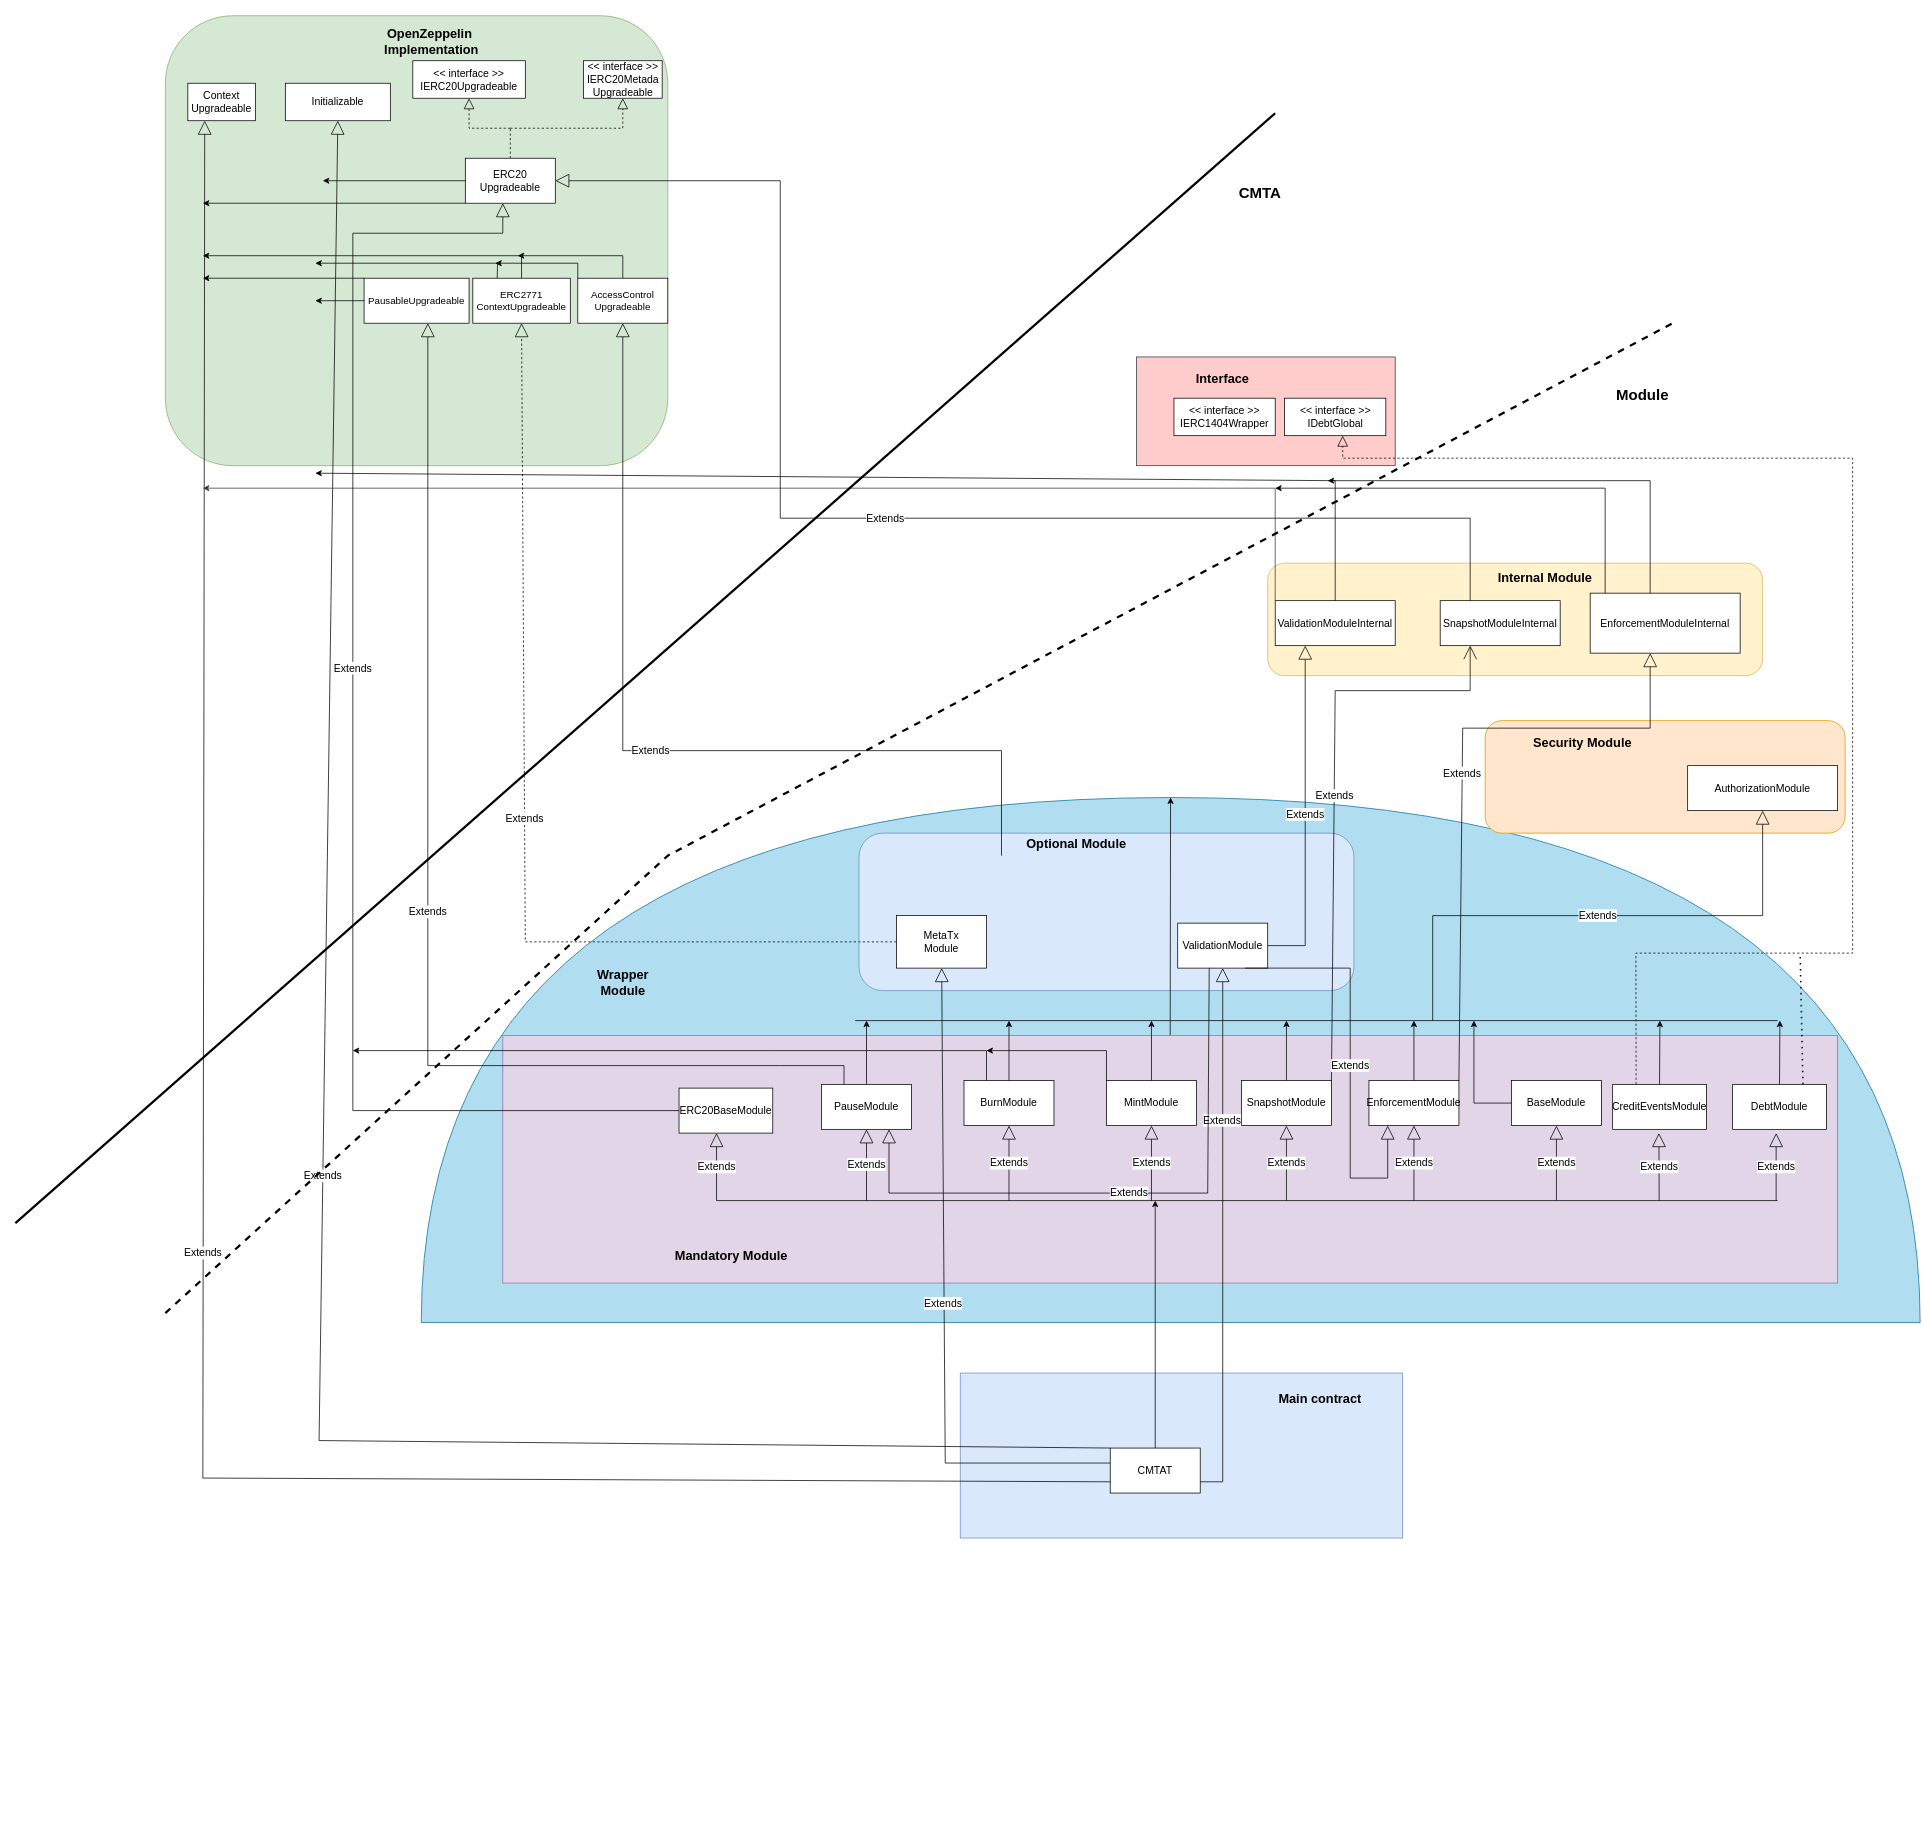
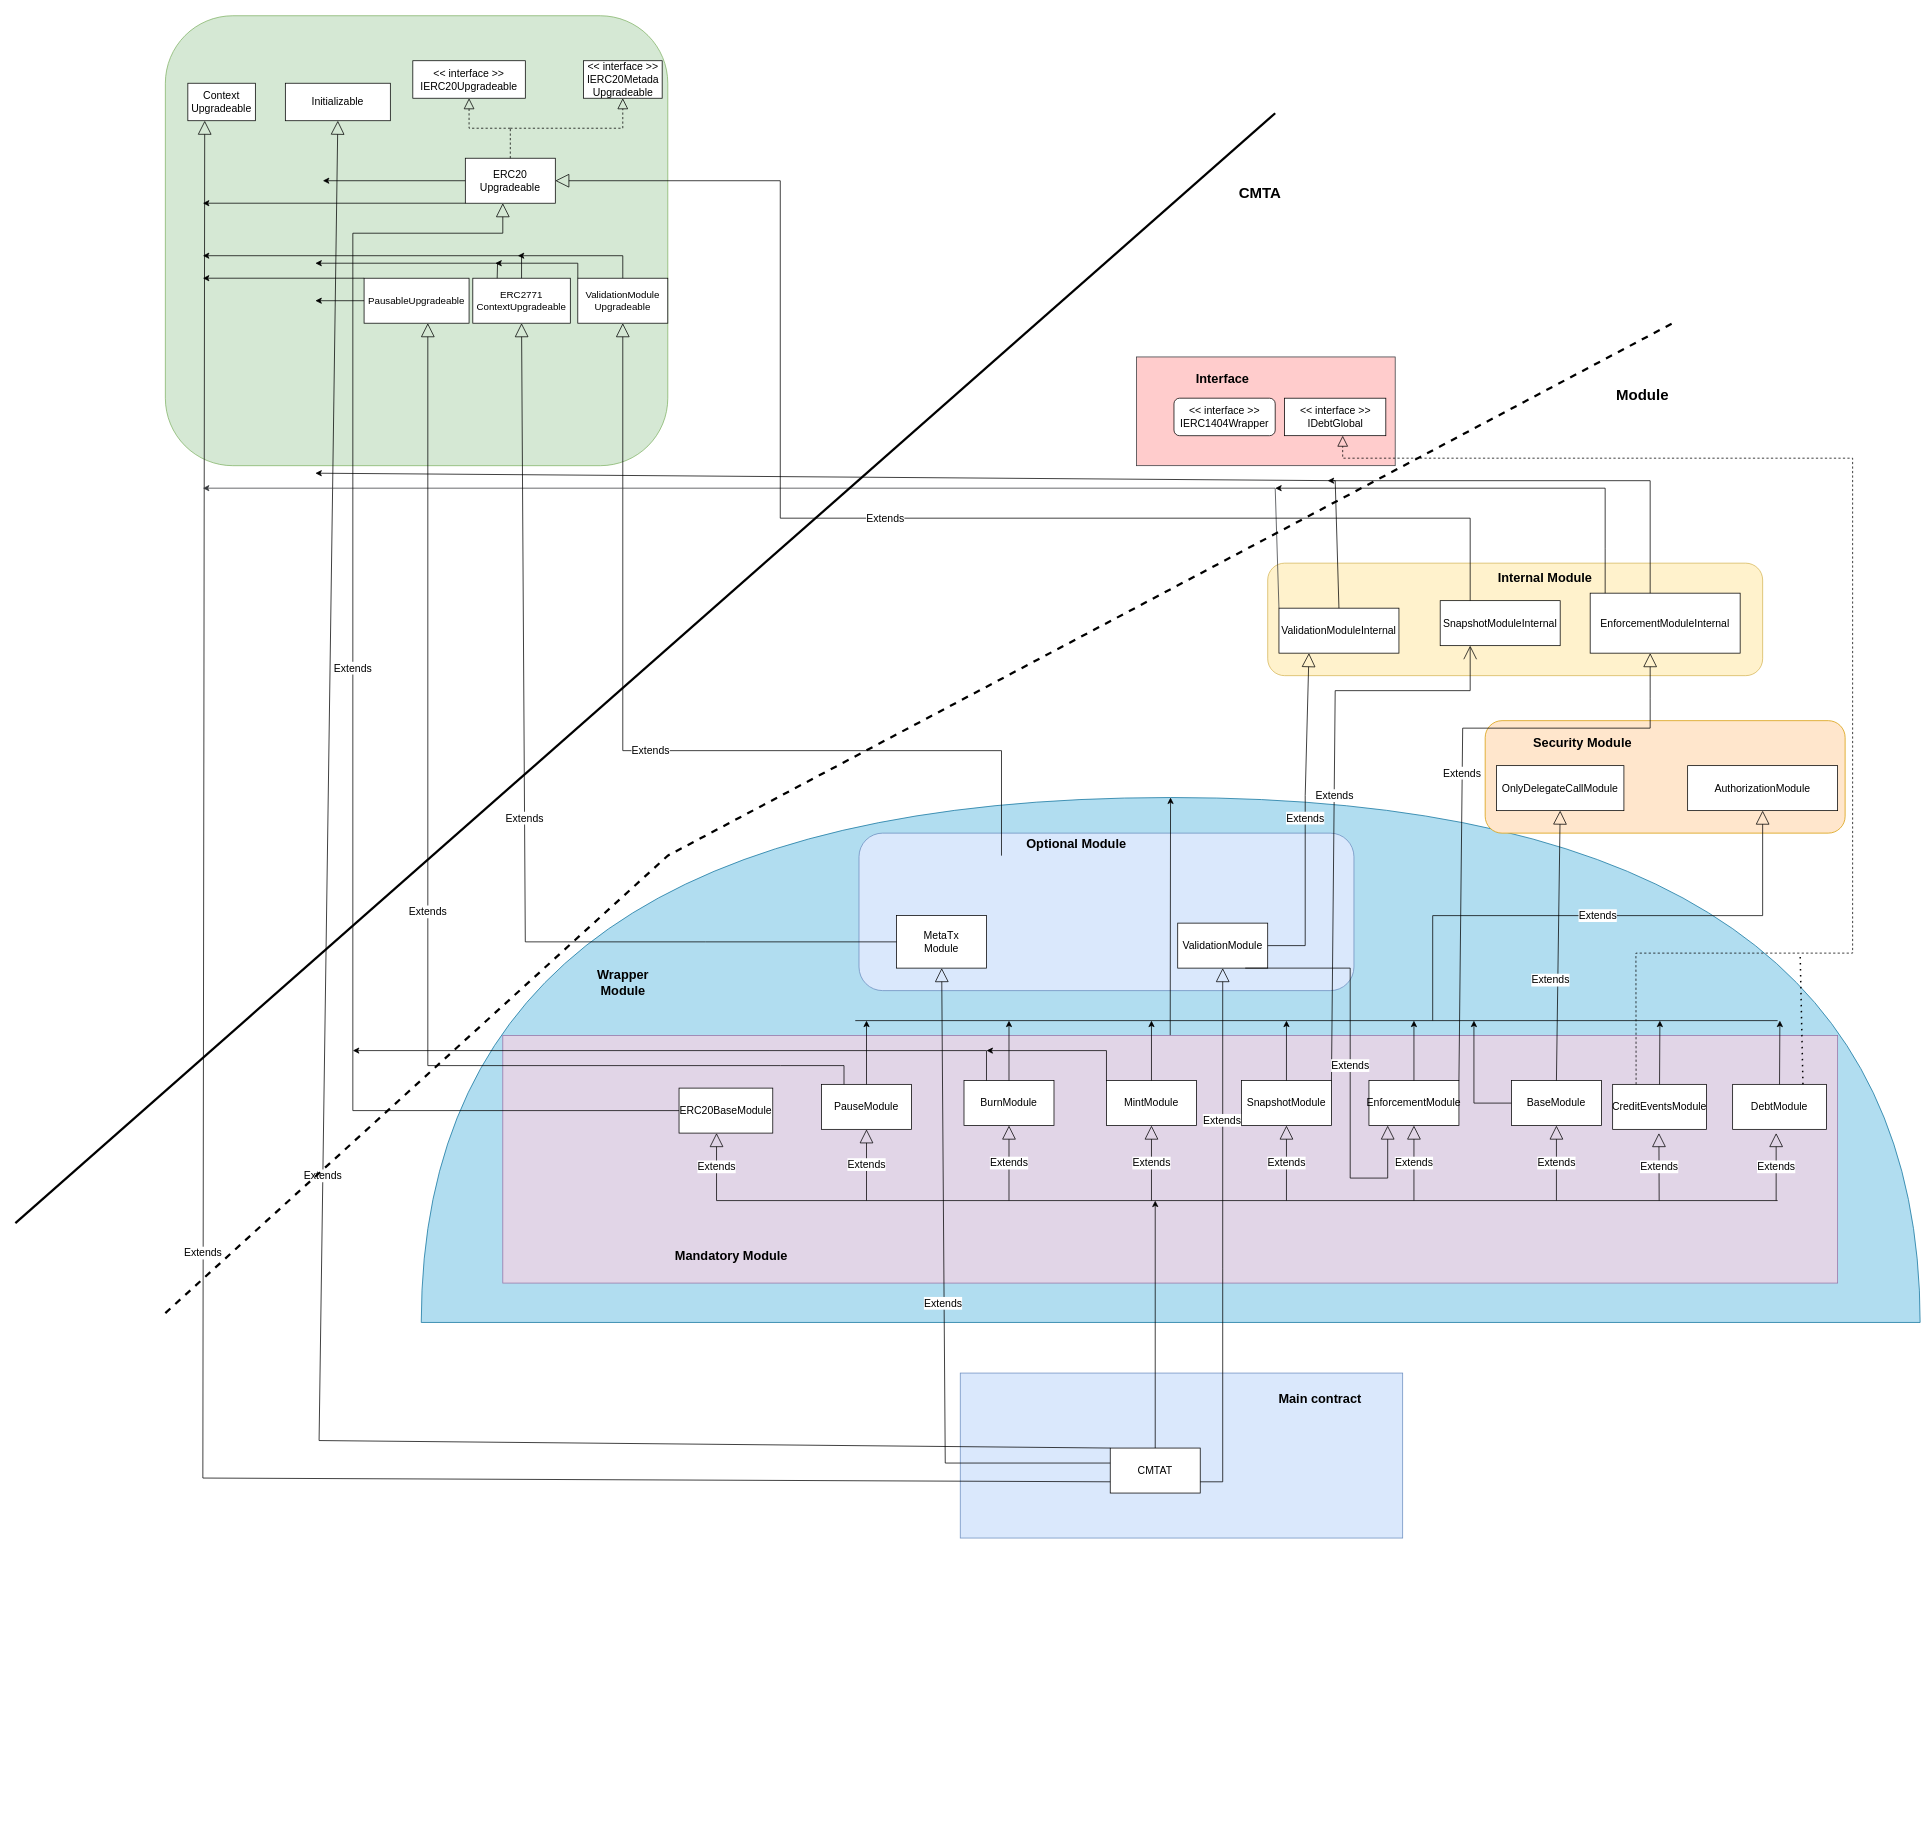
node "OpenZeppelin Implementation": removed
node "AccessControlUpgradeable": label "AccessControlUpgradeable" -> "ValidationModuleUpgradeable"
node "<< interface >>IERC1404Wrapper": shape rectangle -> rounded rectangle
node "ValidationModuleInternal": moved (1335, 623) -> (1339, 630)
node "OnlyDelegateCallModule": added
edge "BaseModule" -> "OnlyDelegateCallModule": added, label "Extends"
edge "MetaTxModule" -> "ERC2771ContextUpgradeable": style dashed -> solid
edge "ValidationModule" -> "PauseModule": removed, label "Extends"
